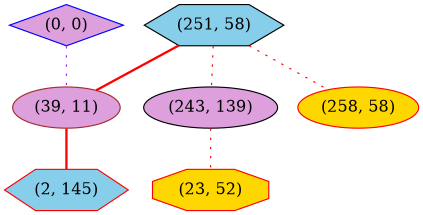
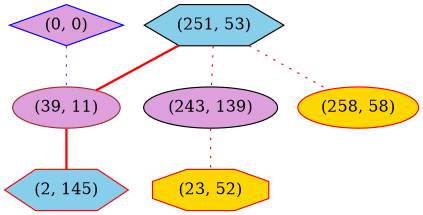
node "(251, 58)": label "(251, 58)" -> "(251, 53)"
